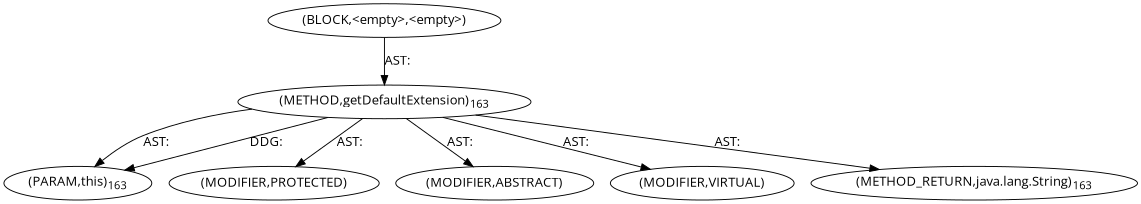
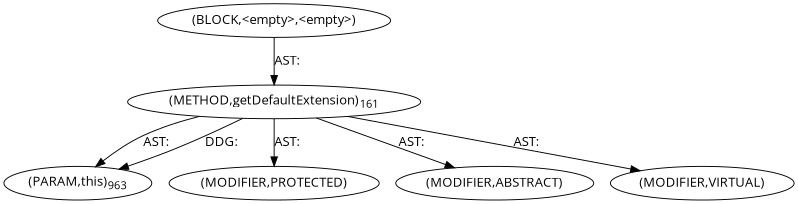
node "(METHOD,getDefaultExtension)": text "163" -> "161"
node "(PARAM,this)": text "163" -> "963"
node "(METHOD_RETURN,java.lang.String)": removed
